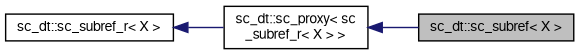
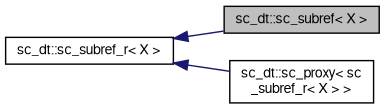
edge "sc_dt::sc_subref< X >" -> "sc_dt::sc_proxy< sc _subref_r< X > >": now "sc_dt::sc_subref< X >" -> "sc_dt::sc_subref_r< X >"
